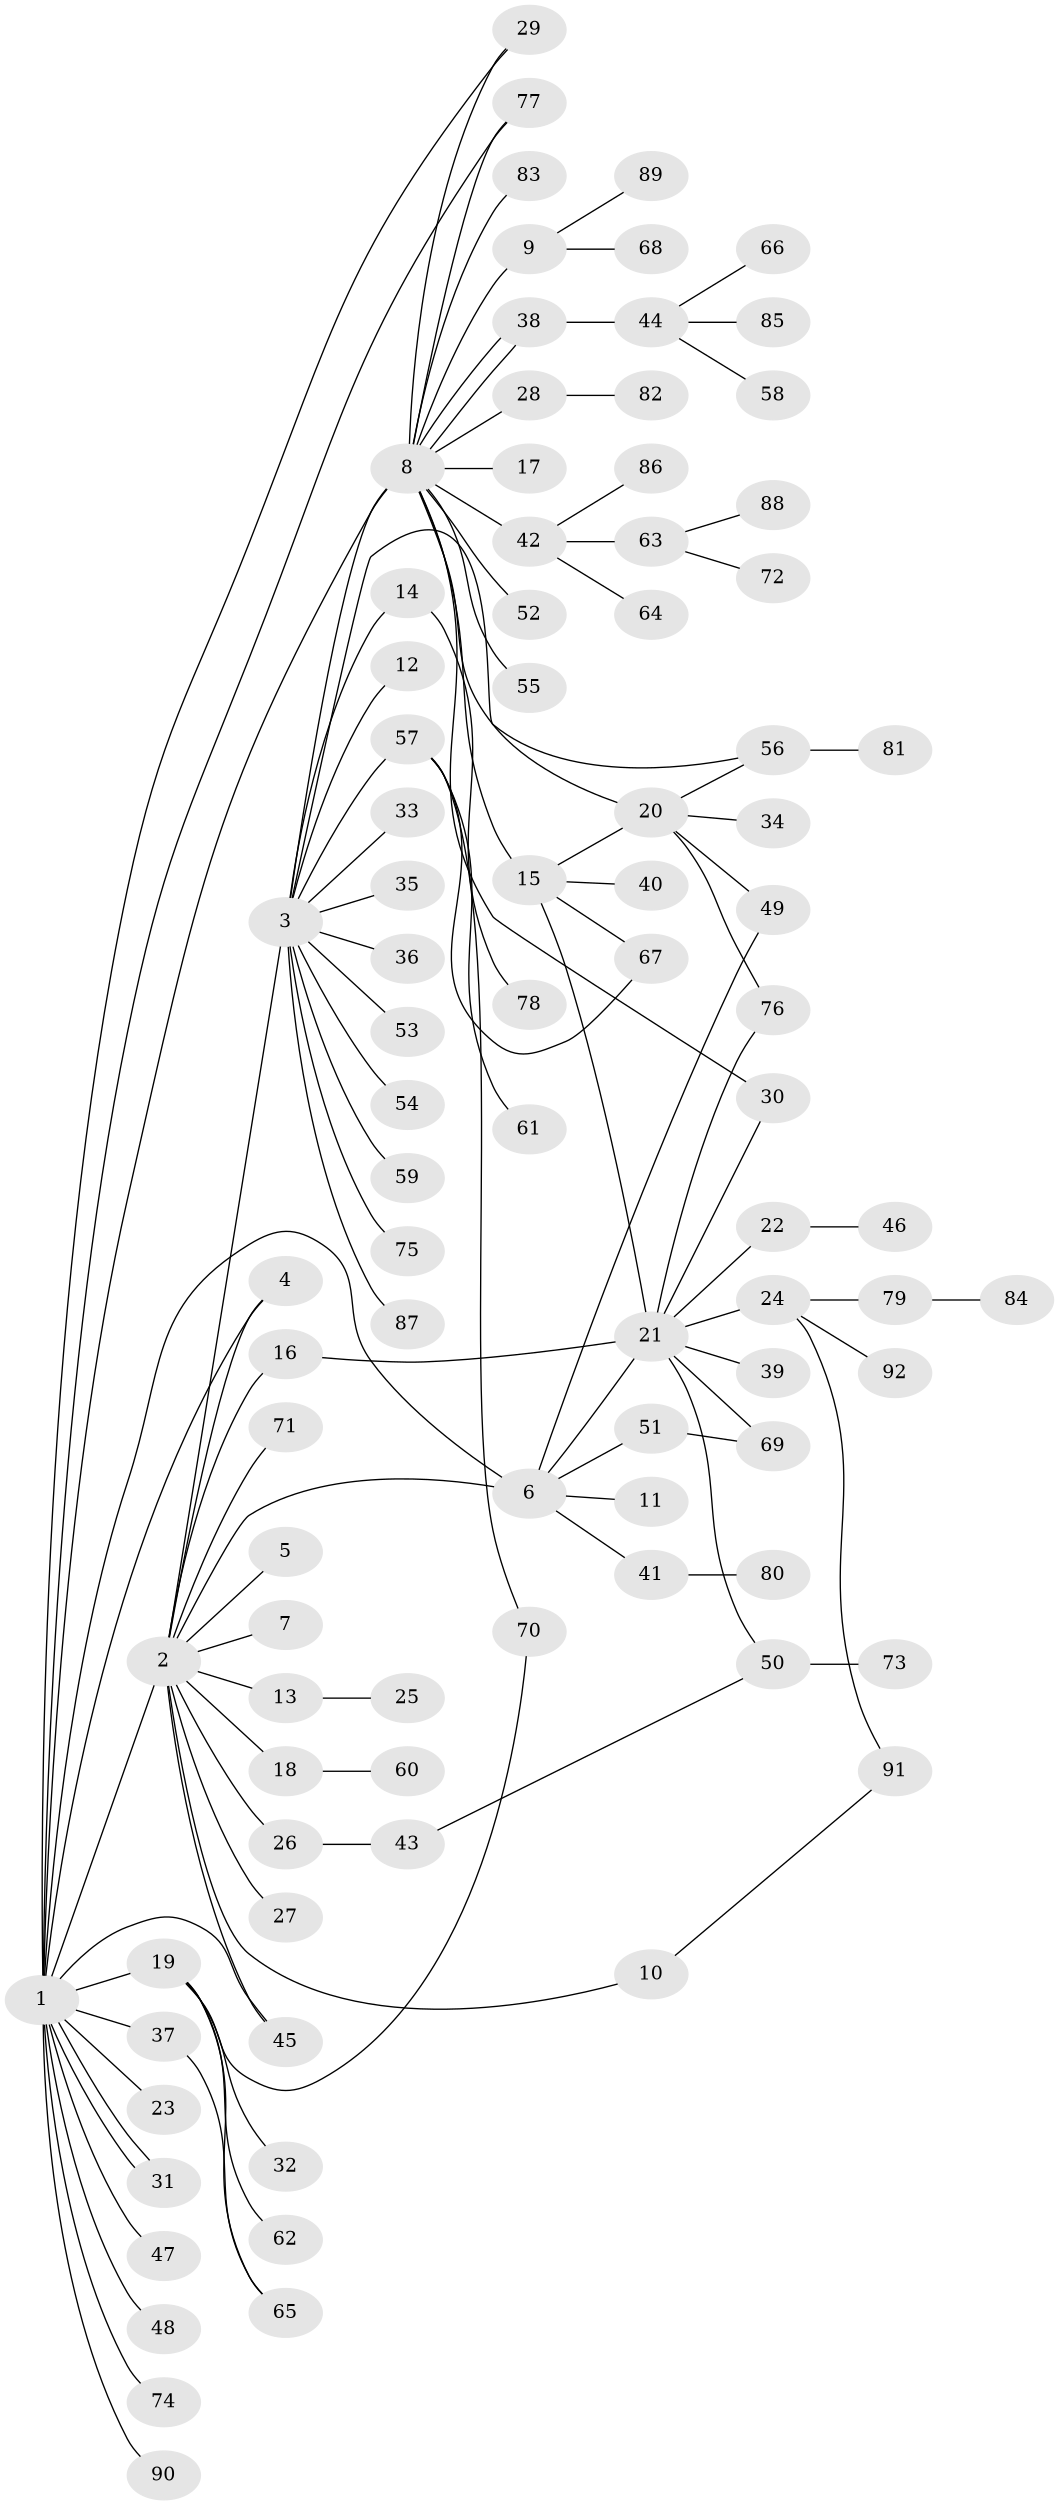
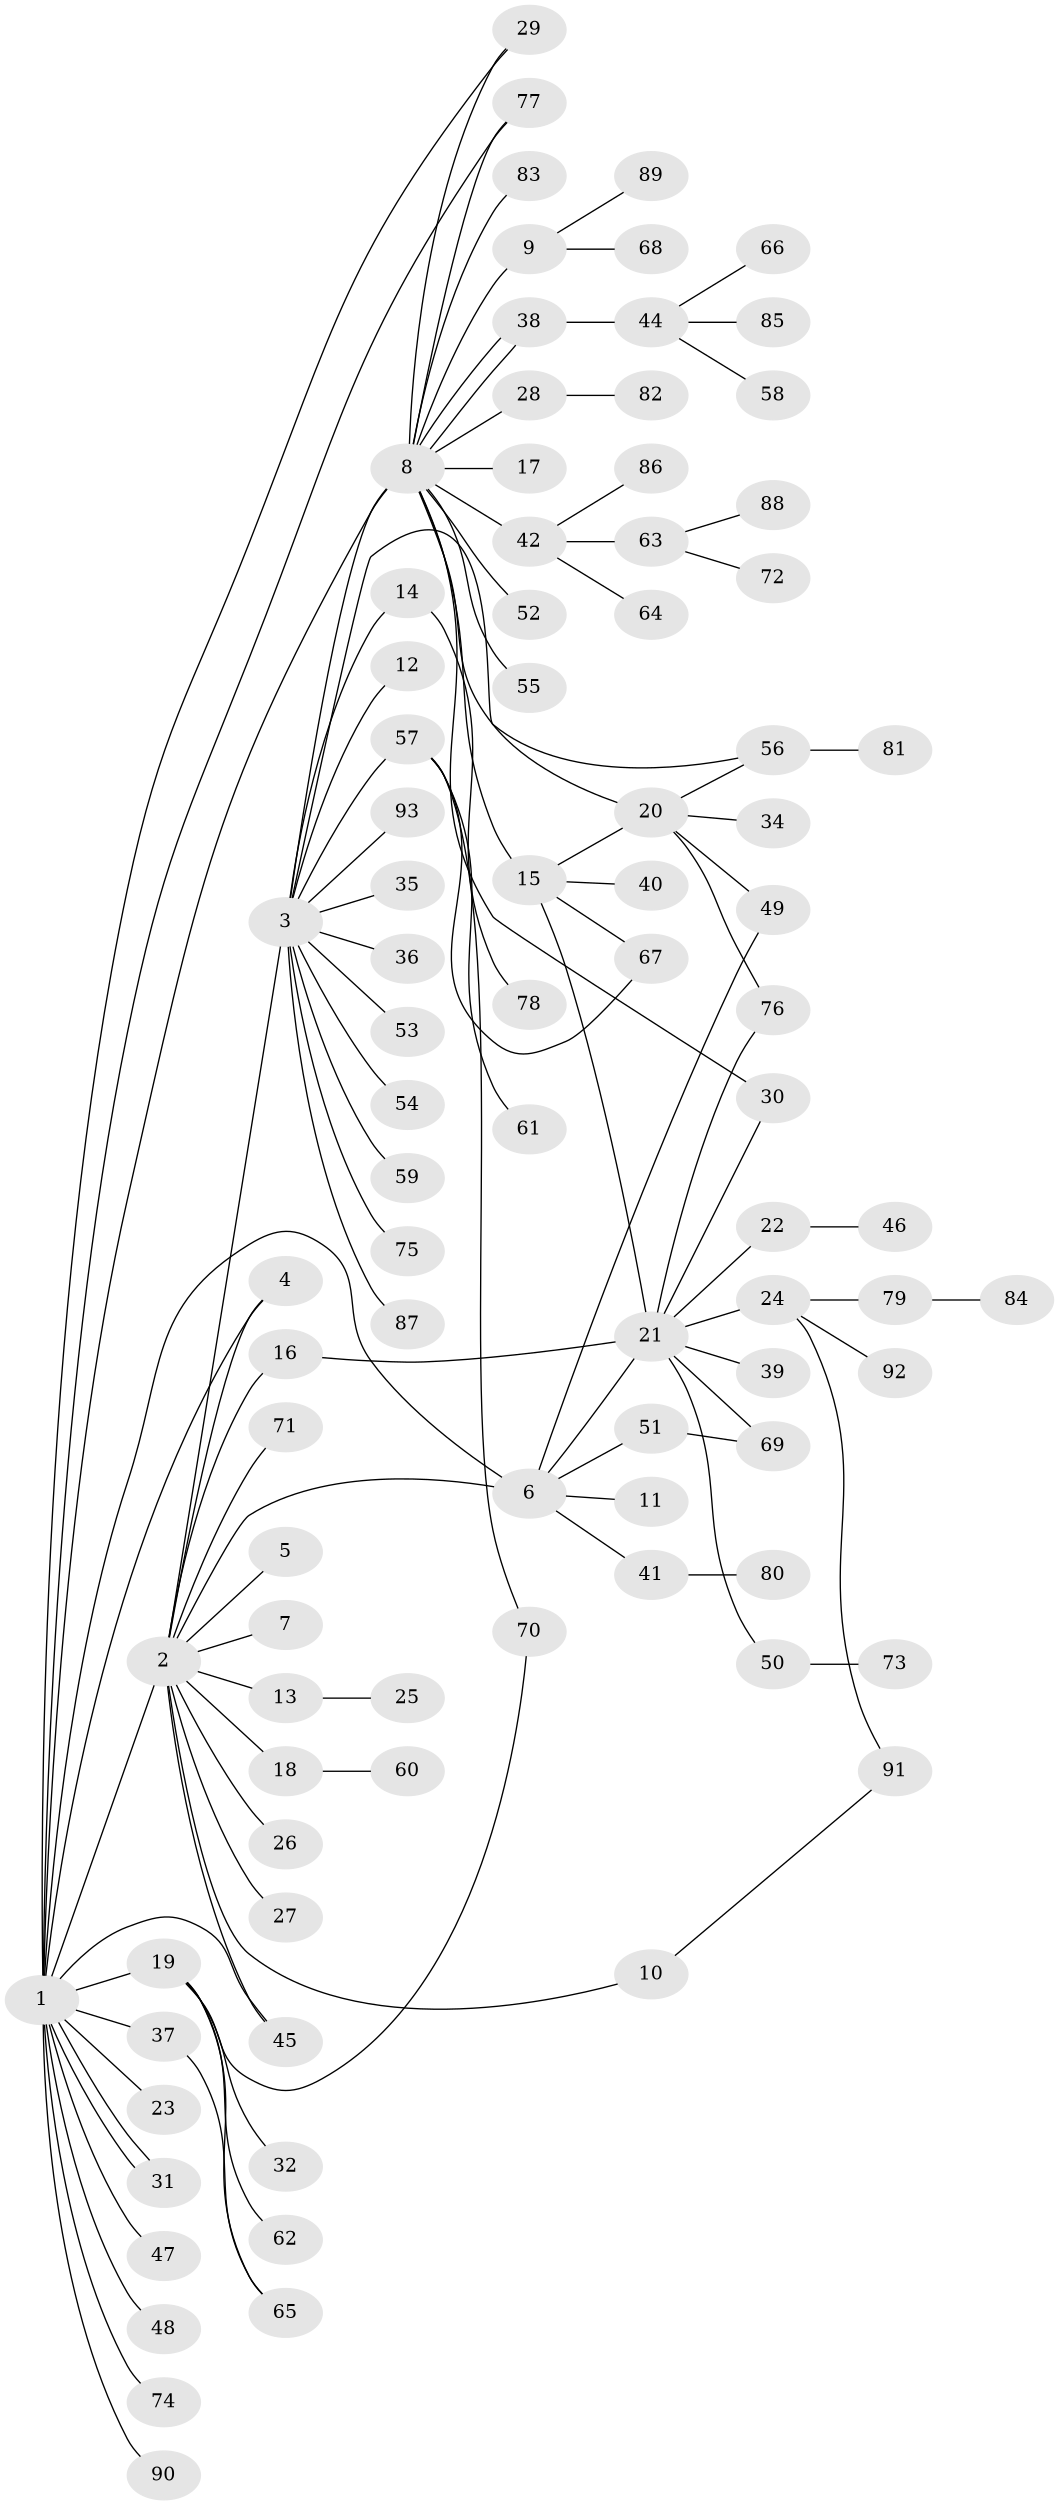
node "33": label "33" -> "93"
node "43": removed
